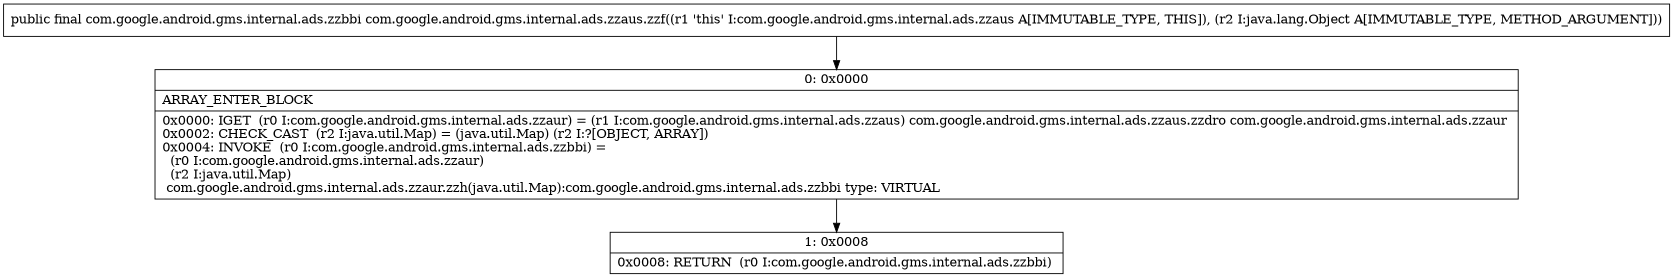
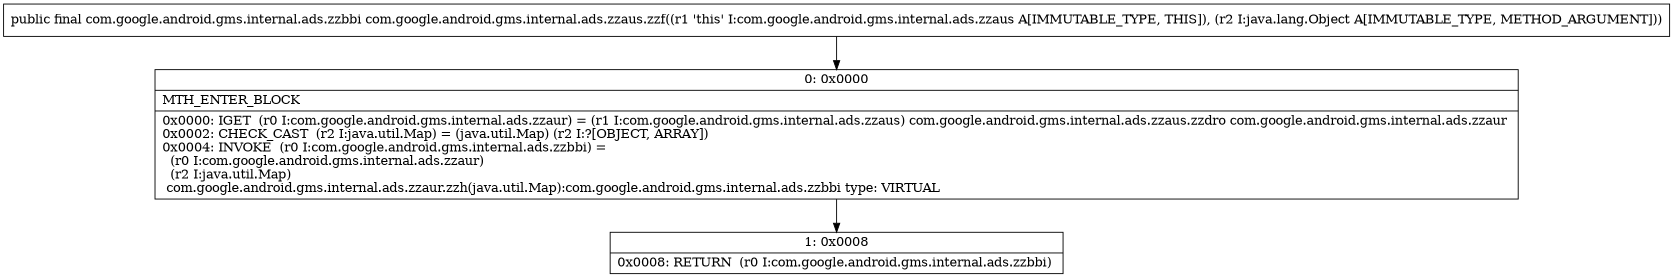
node "0: 0x0000": text "ARRAY_ENTER_BLOCK" -> "MTH_ENTER_BLOCK"
